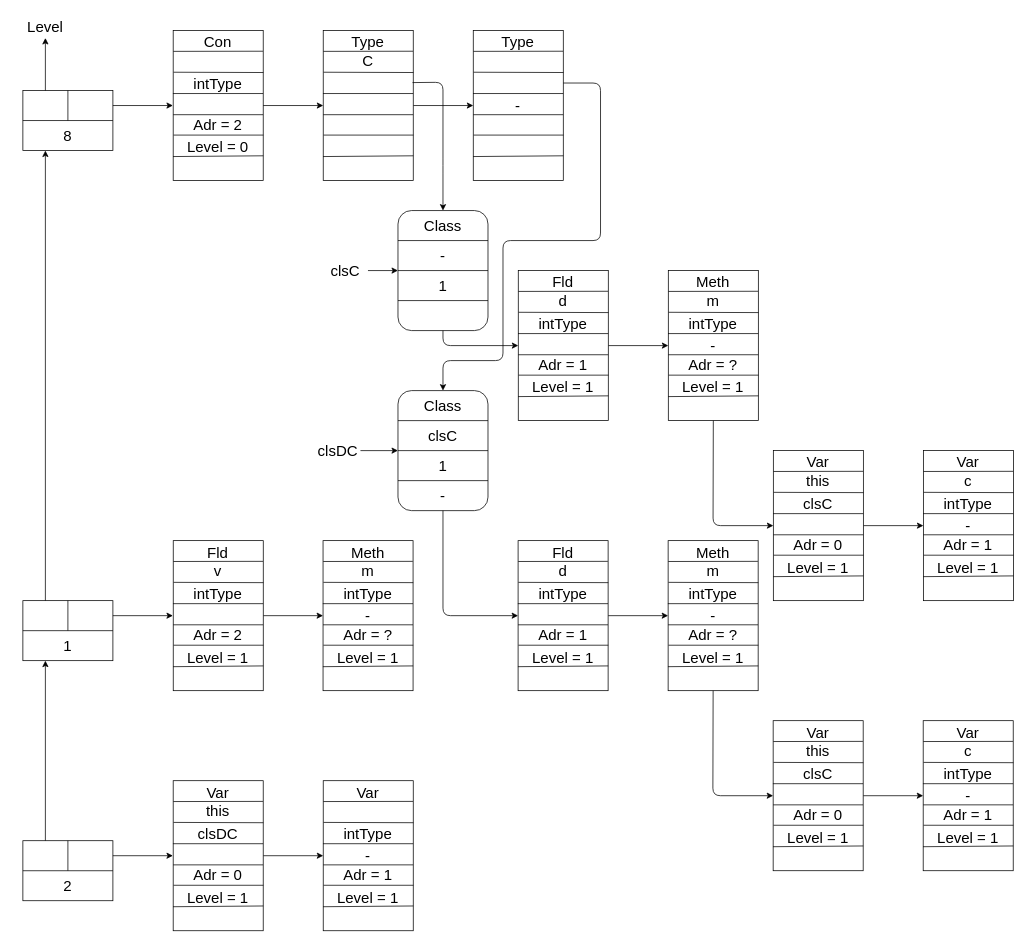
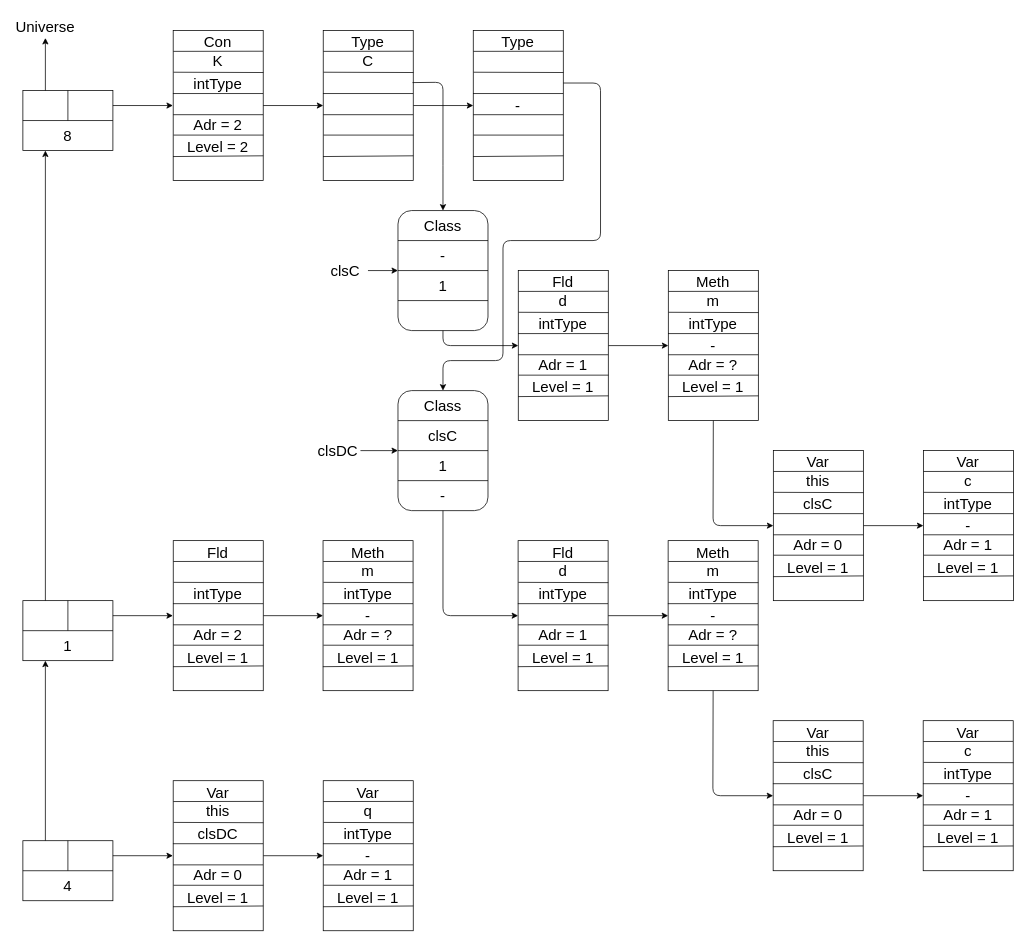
node "Level": label "Level" -> "Universe"
node "K": added
node "Level = 0": label "Level = 0" -> "Level = 2"
node "v": removed
node "q": added
node "2": label "2" -> "4"
